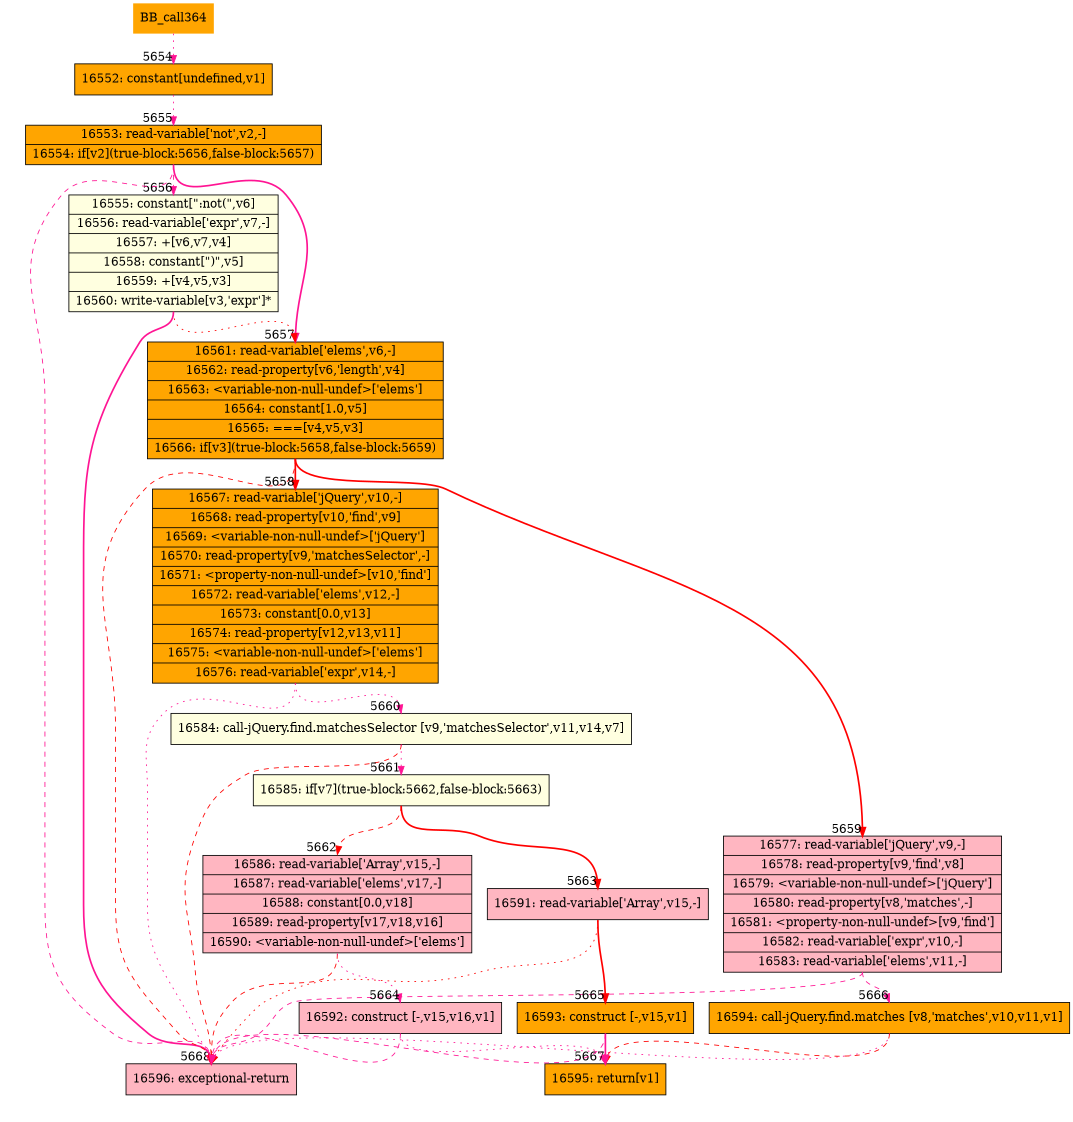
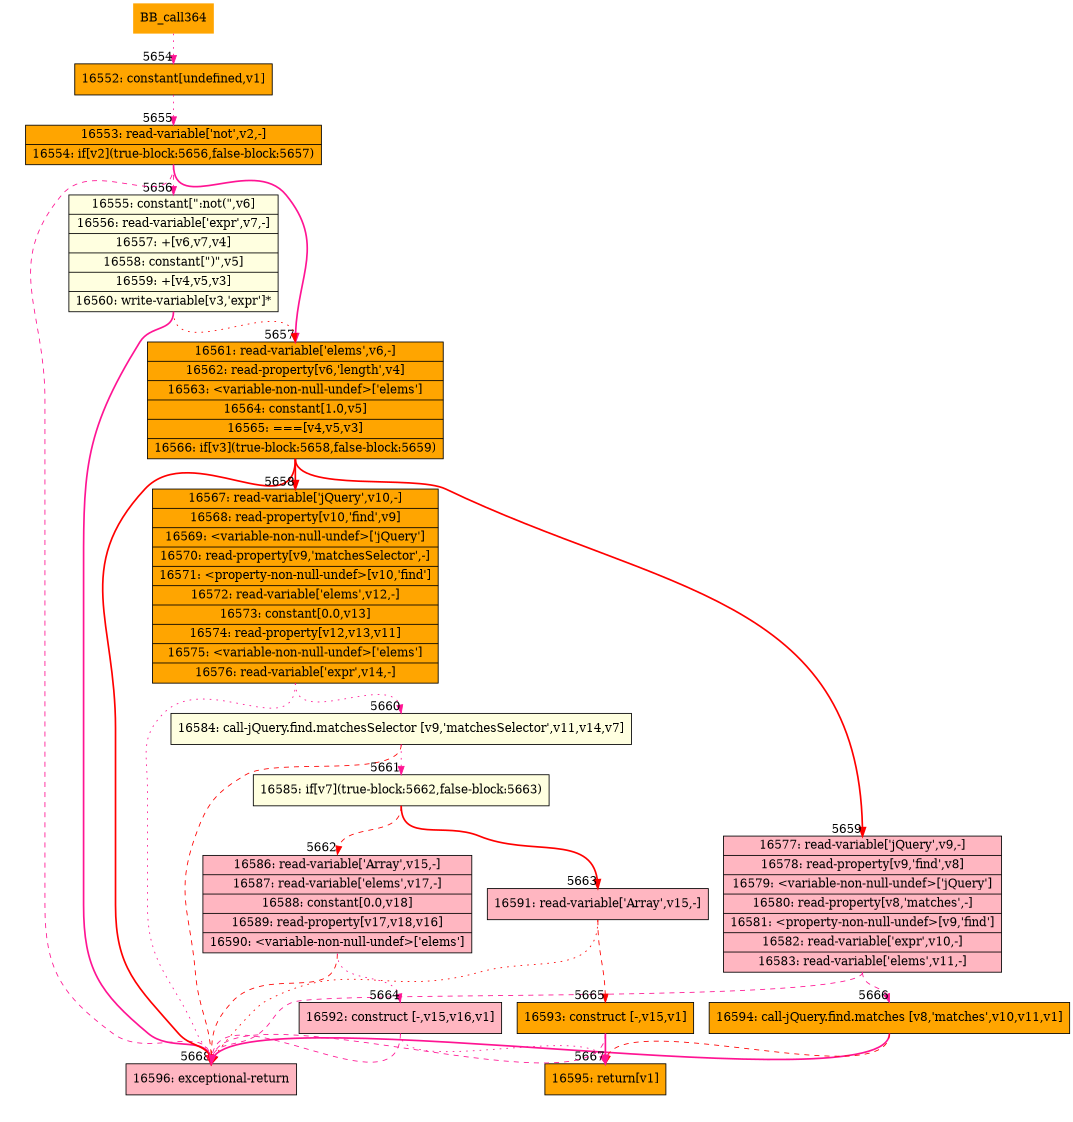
edge "16561: read-variable['elems',v6,-]" -> "16596: exceptional-return": style dashed -> bold
edge "16591: read-variable['Array',v15,-]" -> "16593: construct [-,v15,v1]": style bold -> dashed
edge "16594: call-jQuery.find.matches [v8,'matches',v10,v11,v1]" -> "16596: exceptional-return": style dotted -> bold
